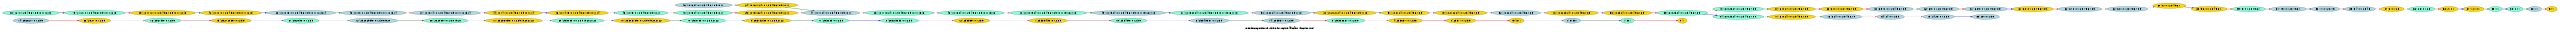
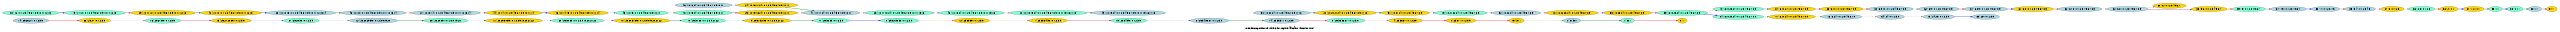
edge "60 | 6 : 0 1 2 3 4 5 6 7" -> "33 | 5 6 : 0 1 2 3 4 5 6 7": now "82 | 6 8 : 0 1 2 3 4 5 6 7 8 9" -> "33 | 5 6 : 0 1 2 3 4 5 6 7"
node "21 | 10 19 20 24 : 0 1 2 3 4 5 6 7 8 9 10 11 15 16 17 18": removed
node "19 | 10 21 22 24 : 0 1 2 3 4 5 6 7 8 9": fillcolor gold -> aquamarine
